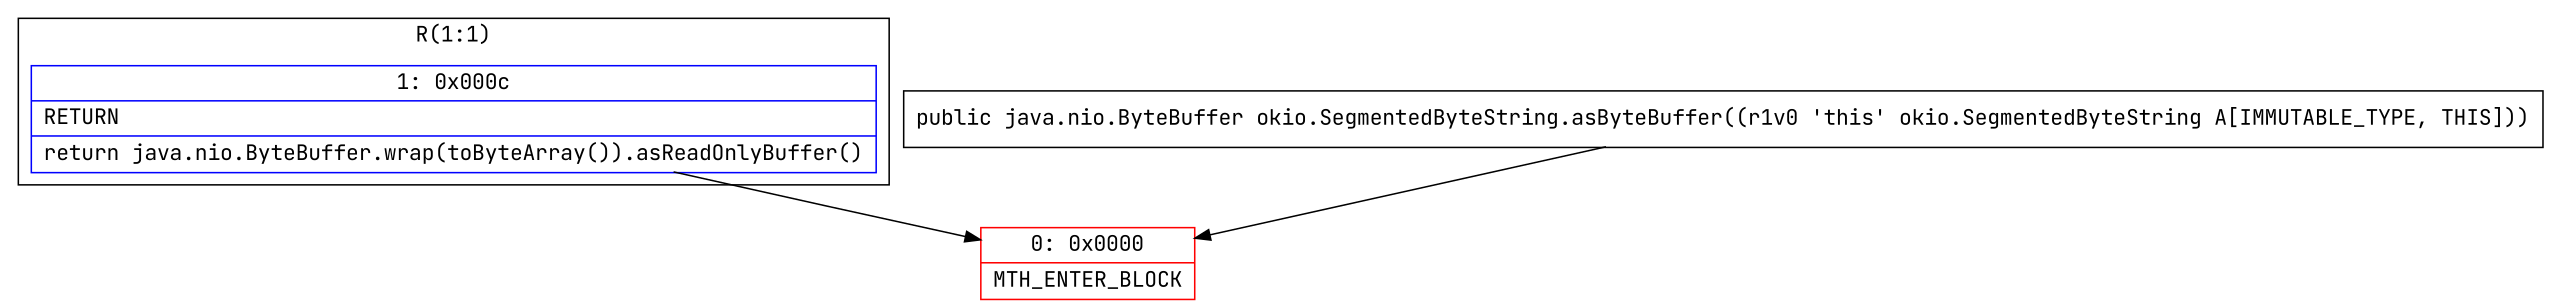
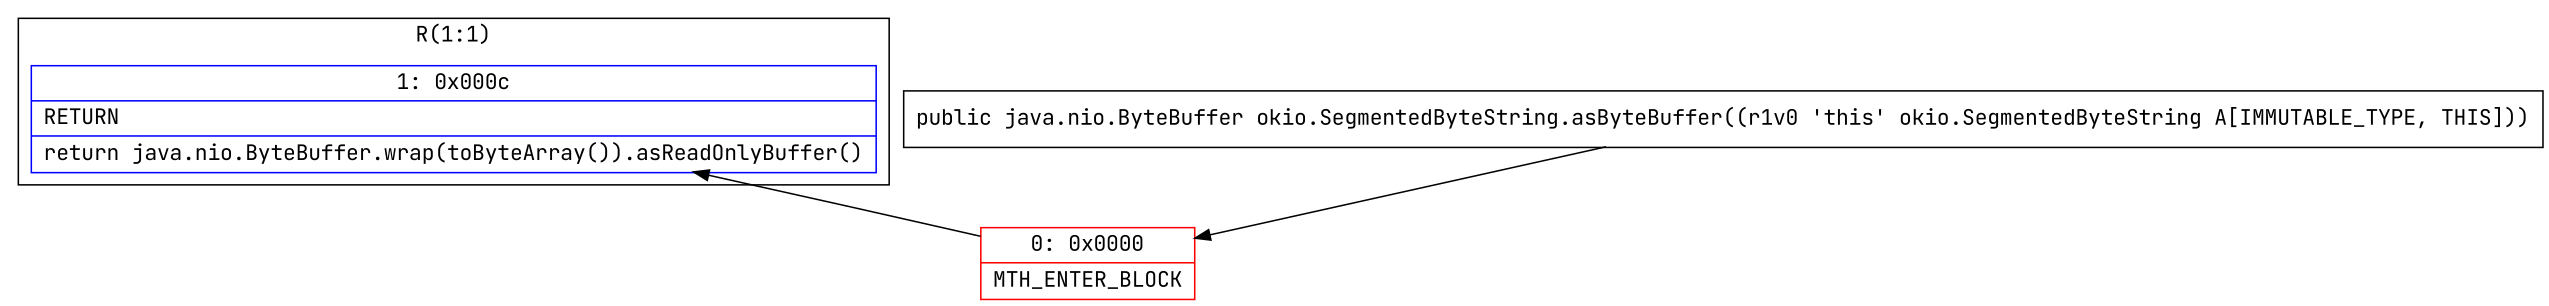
edge "1: 0x000c" -> "0: 0x0000": reversed
